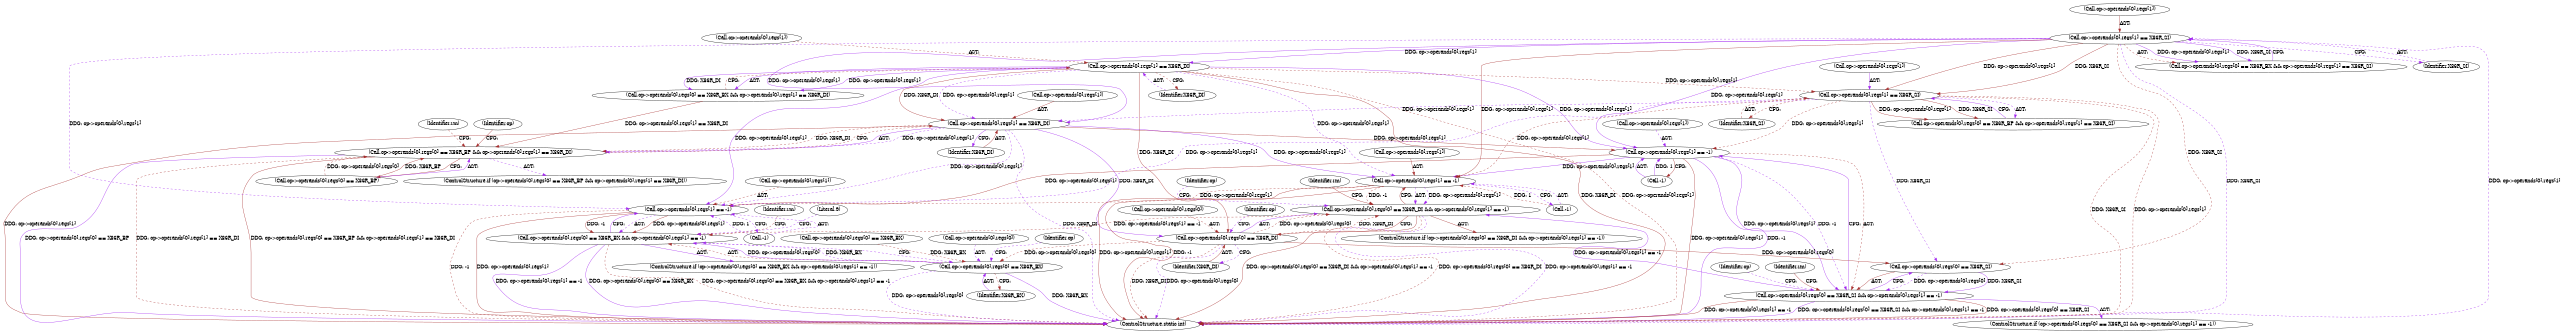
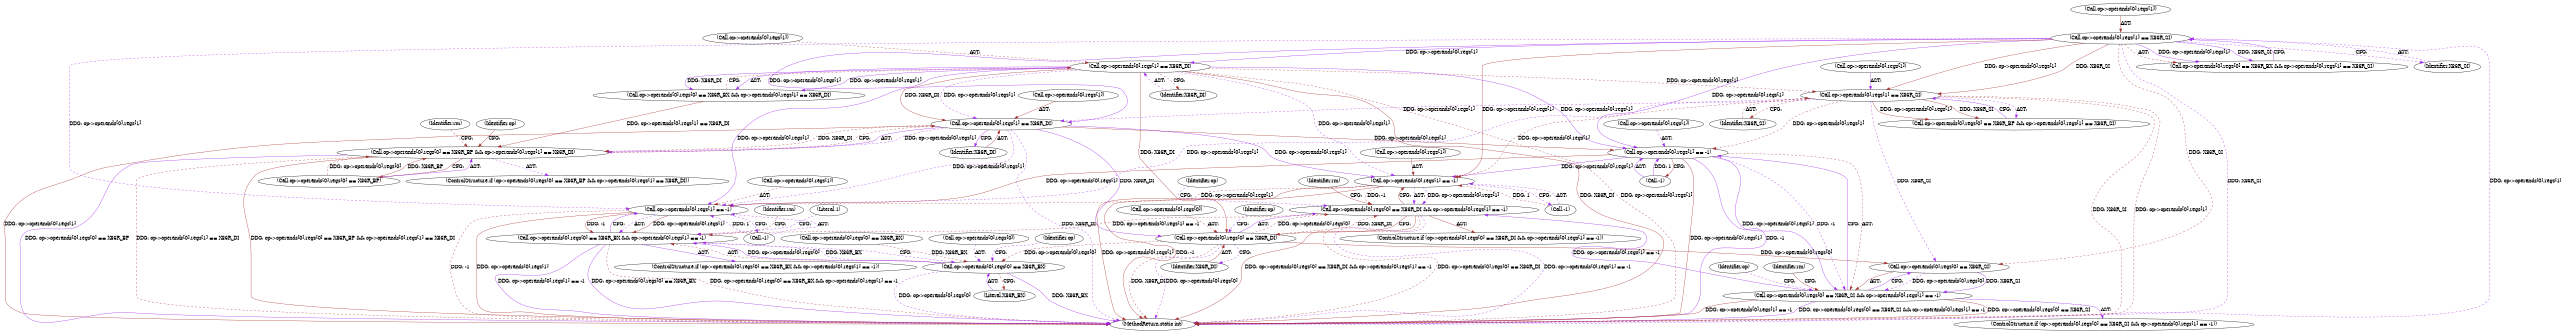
node "(Literal,9)": label "(Literal,9)" -> "(Literal,1)"
node "(Identifier,X86R_BX)": label "(Identifier,X86R_BX)" -> "(Literal,X86R_BX)"
node "(ControlStructure,static int)": label "(ControlStructure,static int)" -> "(MethodReturn,static int)"
